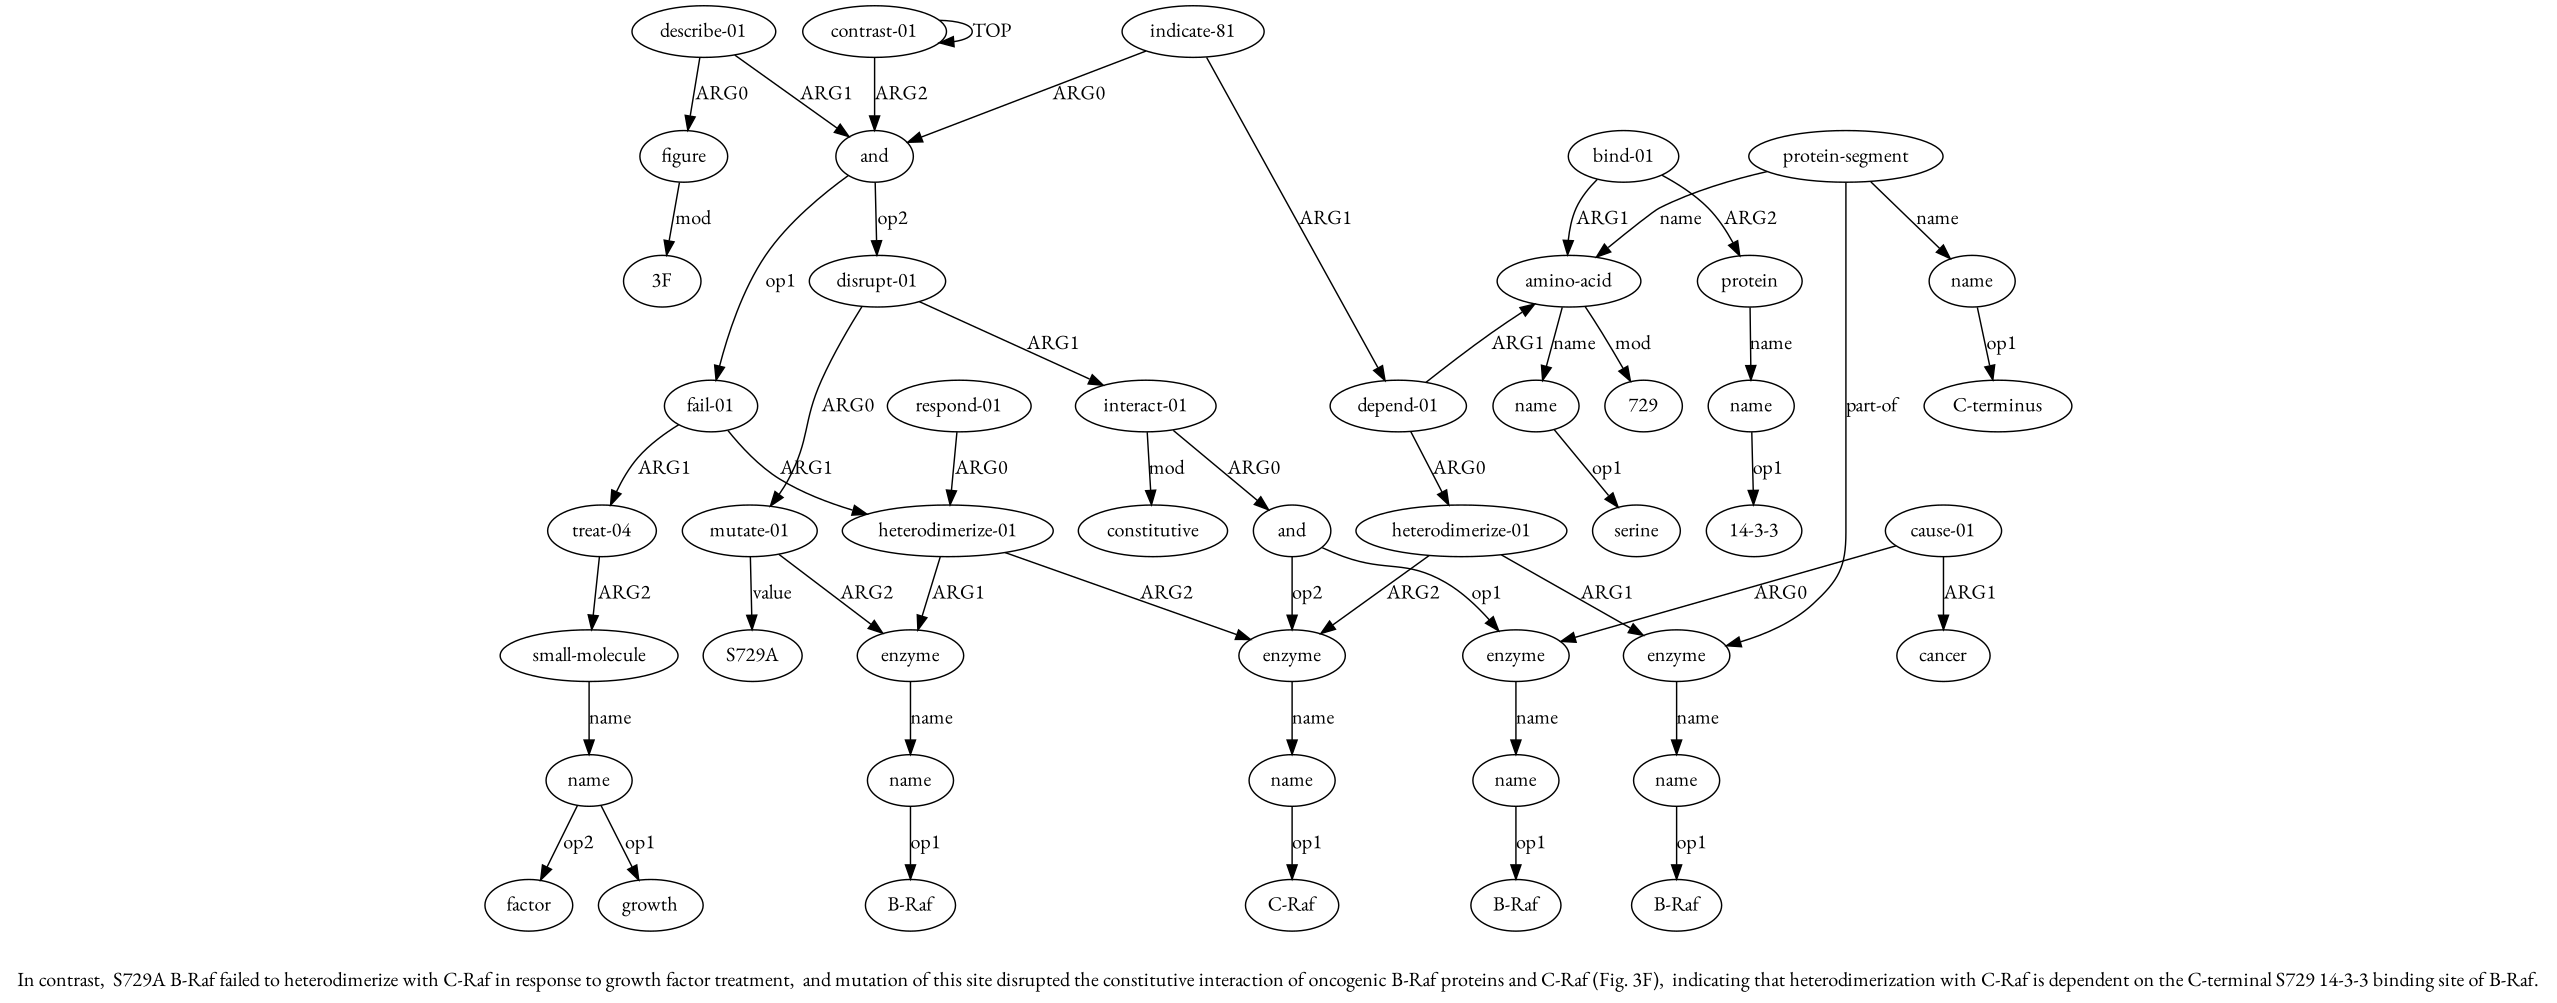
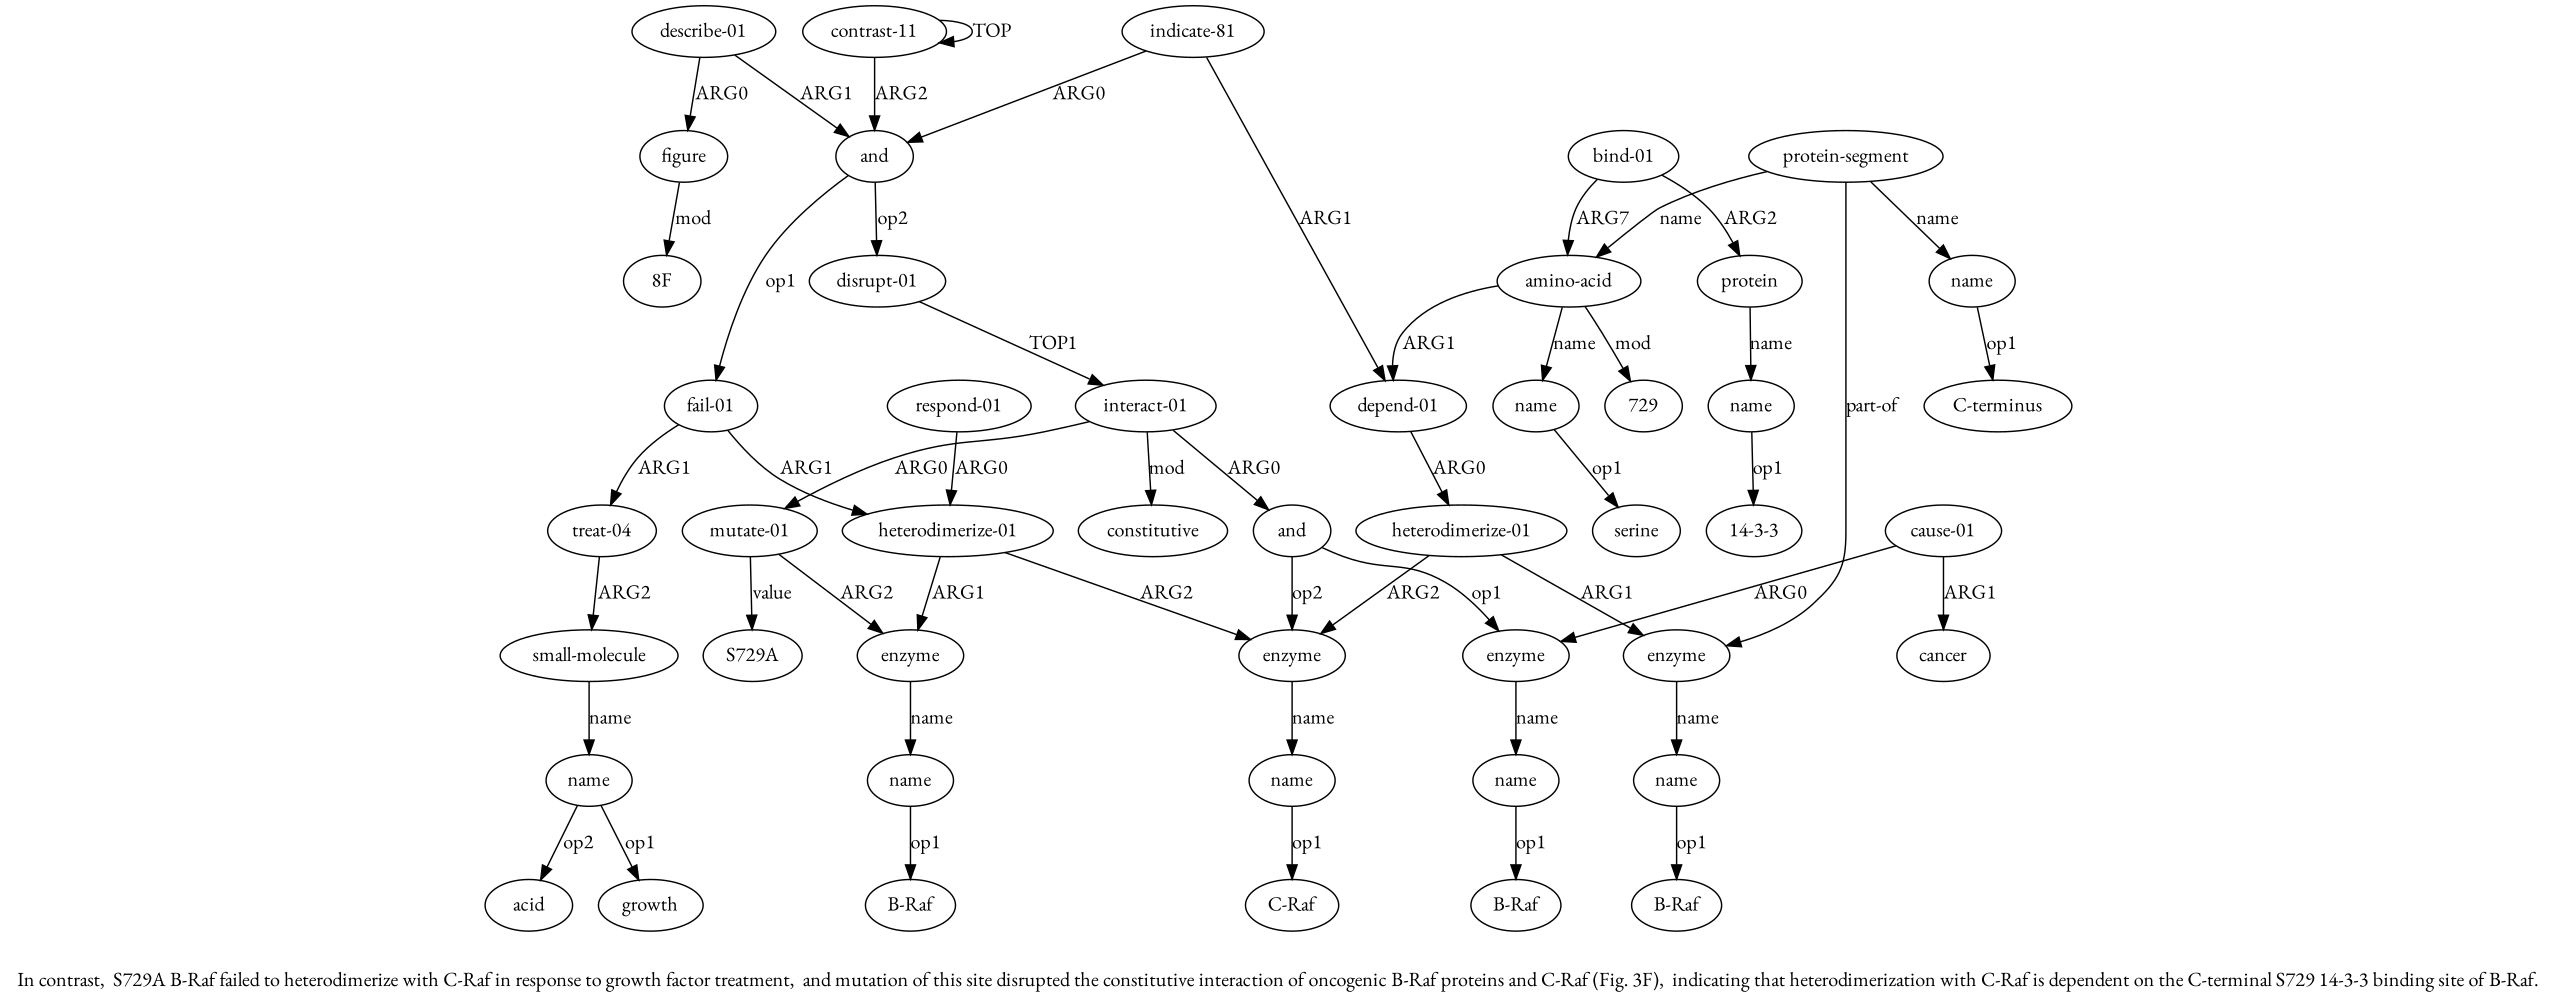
node "contrast-01": label "contrast-01" -> "contrast-11"
edge "bind-01" -> "amino-acid": label "ARG1" -> "ARG7"
node "3F": label "3F" -> "8F"
edge "disrupt-01" -> "interact-01": label "ARG1" -> "TOP1"
edge "depend-01" -> "amino-acid": reversed
edge "disrupt-01" -> "mutate-01": now "interact-01" -> "mutate-01"
node "factor": label "factor" -> "acid"
